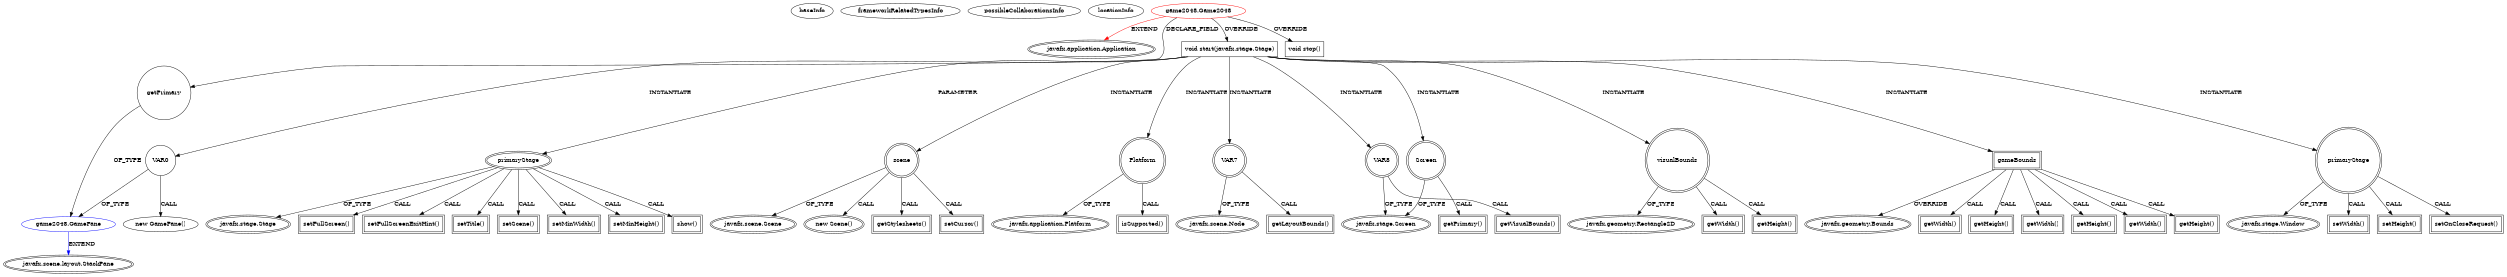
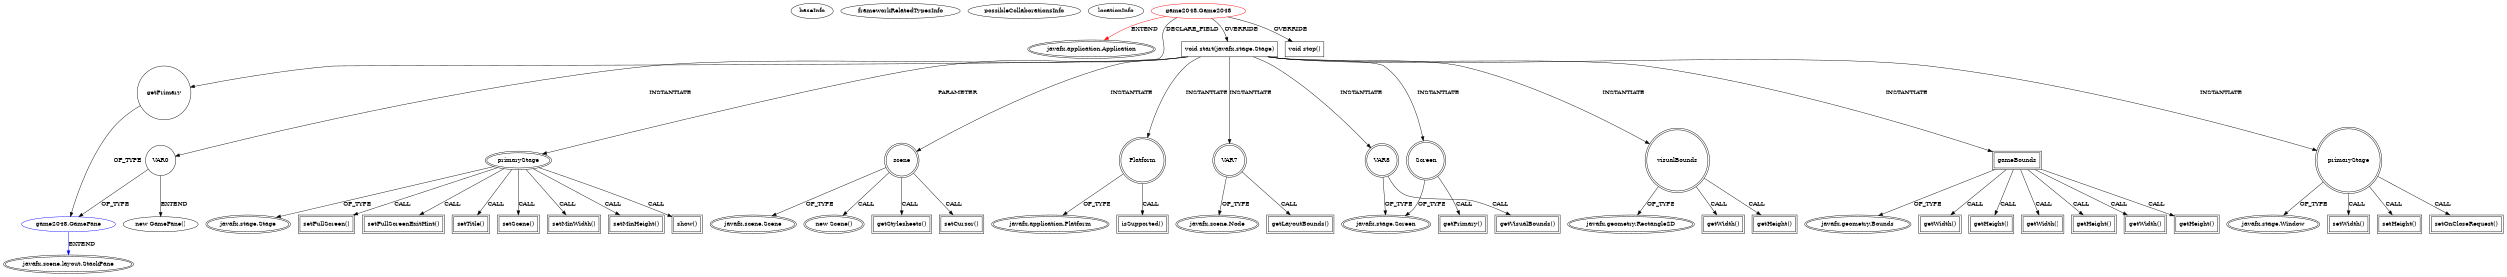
edge "VAR0" -> "new GamePane()": label "CALL" -> "EXTEND"
edge "gameBounds" -> "javafx.geometry.Bounds": label "OVERRIDE" -> "OF_TYPE"
